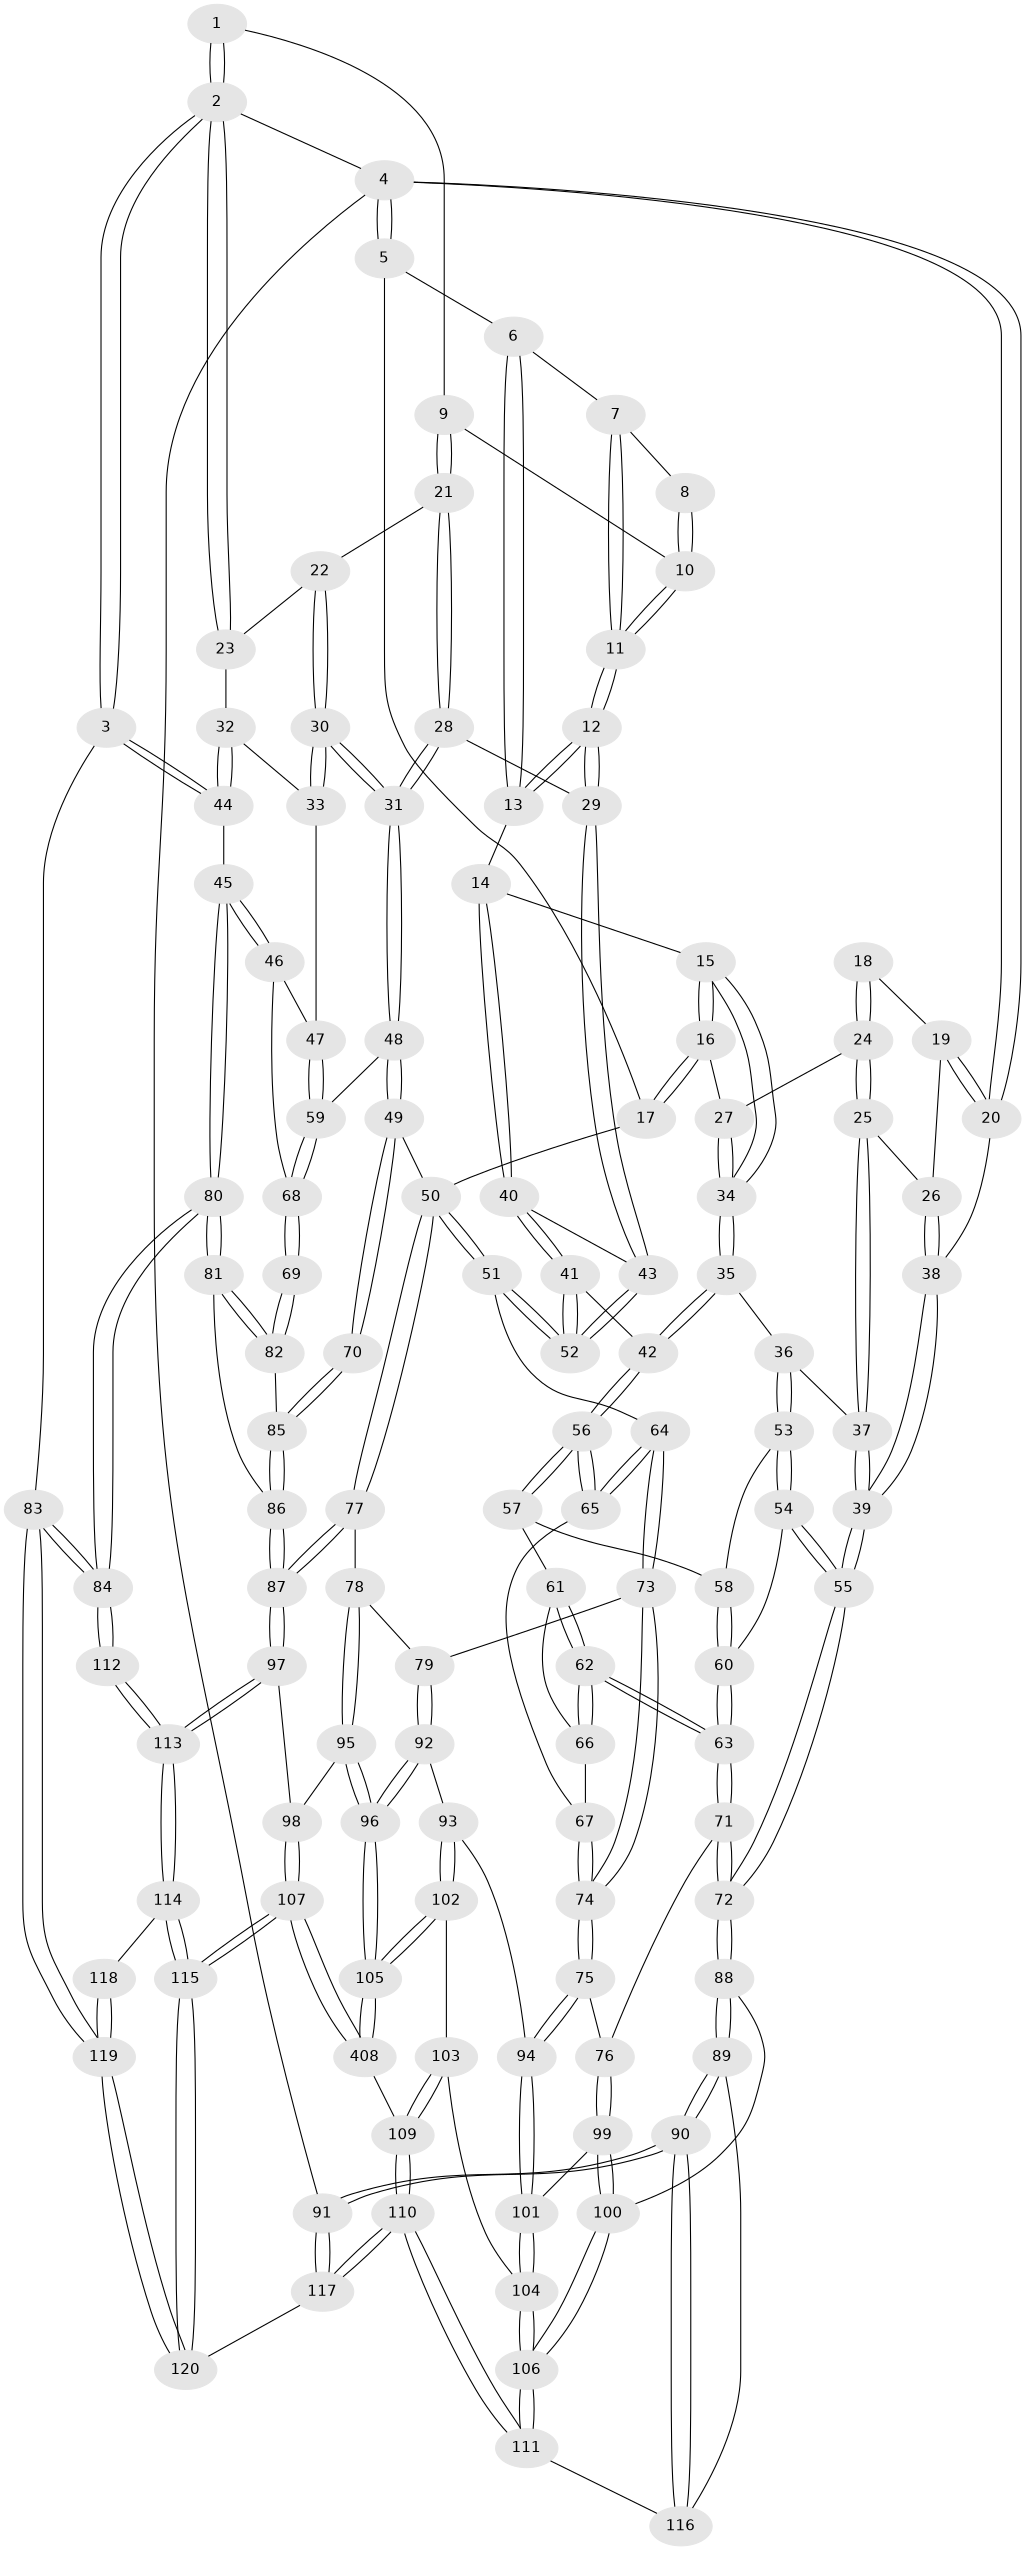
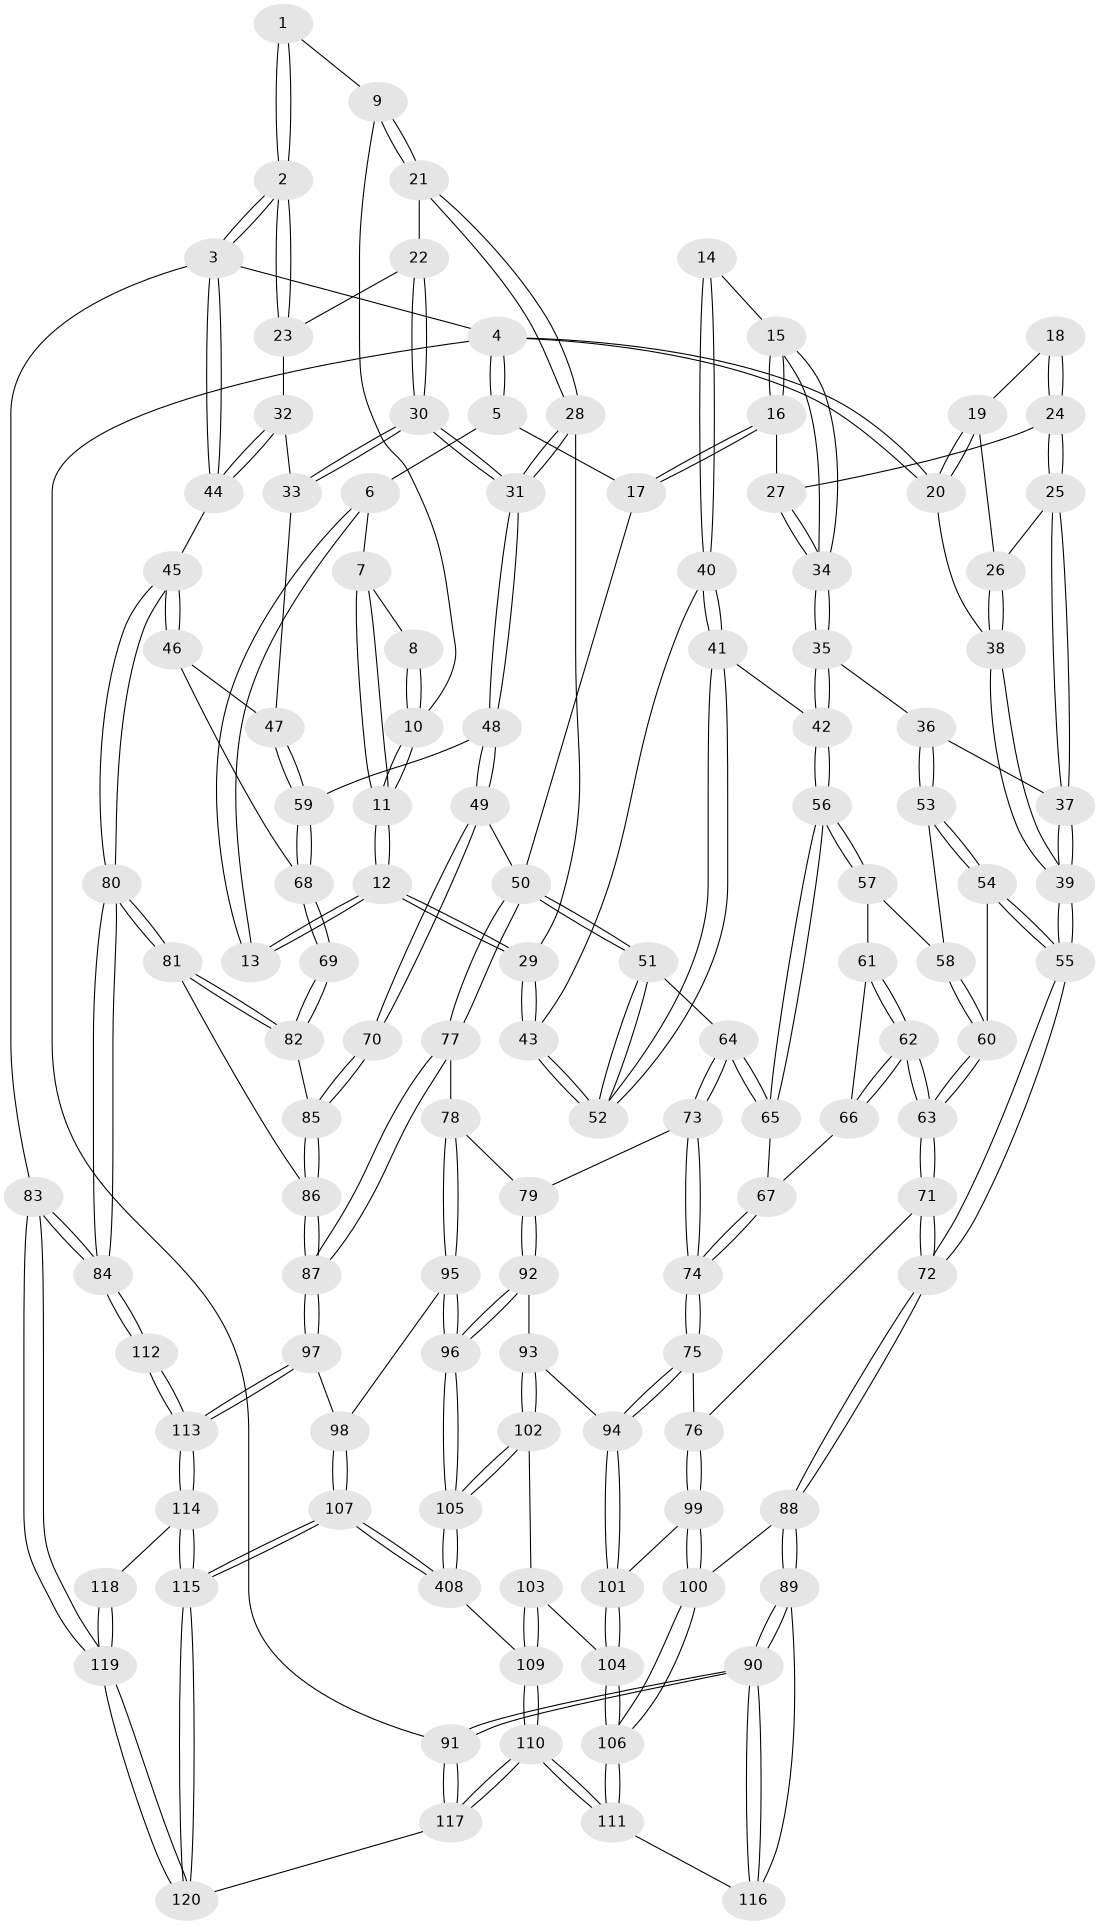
edge "2" -- "4": now "3" -- "4"
edge "13" -- "14": removed
